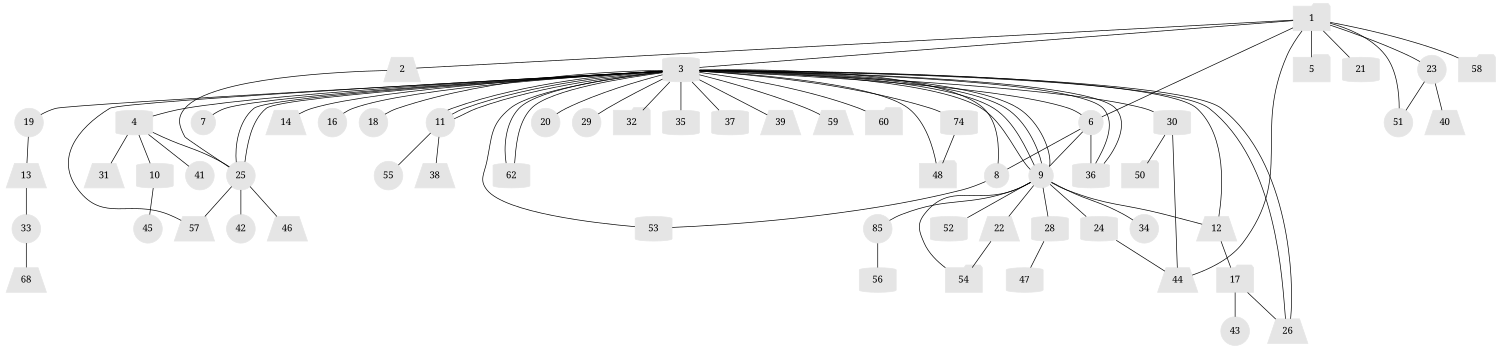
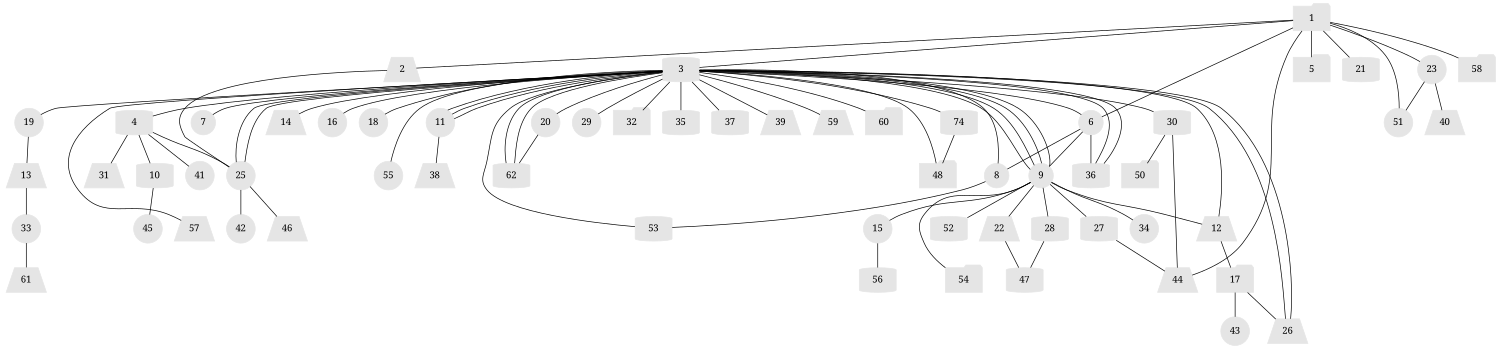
edge "11" -- "55": now "3" -- "55"
edge "20" -- "62": added
edge "25" -- "57": removed
node "85": label "85" -> "15"
node "24": label "24" -> "27"
edge "22" -- "54": now "22" -- "47"
node "68": label "68" -> "61"
